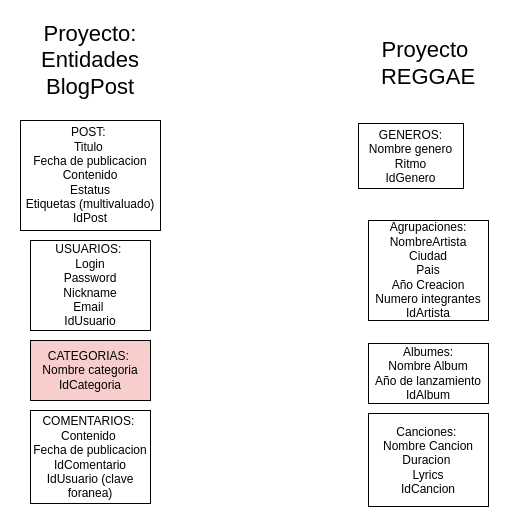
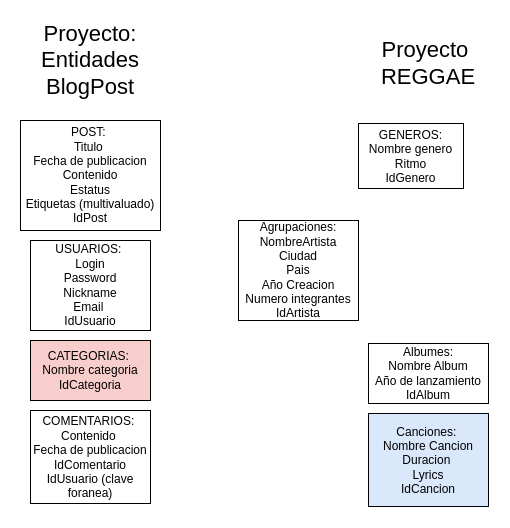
node "Agrupaciones: NombreArtista Ciudad Pais Año Creacion Numero integrantes IdArtista": moved (429, 271) -> (299, 271)
node "Canciones: Nombre Cancion Duracion Lyrics IdCancion": fillcolor #ffffff -> #dae8fc
